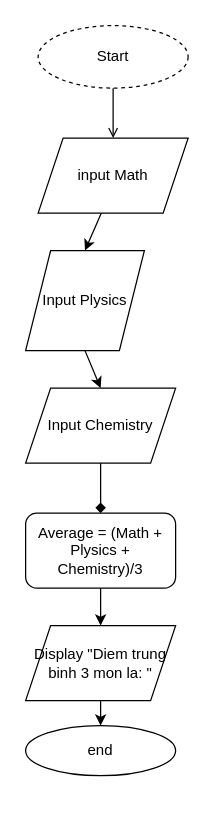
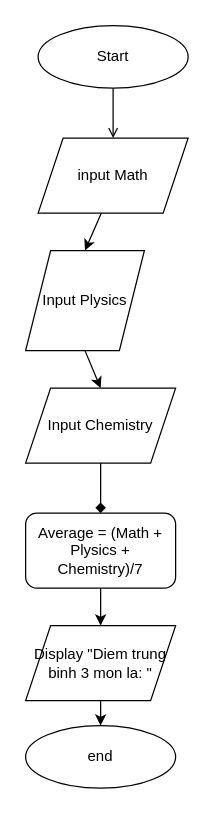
node "Start": style dashed -> solid
node "Average = (Math + Plysics + Chemistry)/3": label "Average = (Math + Plysics + Chemistry)/3" -> "Average = (Math + Plysics + Chemistry)/7"
node "end": size 150x50 -> 150x63
